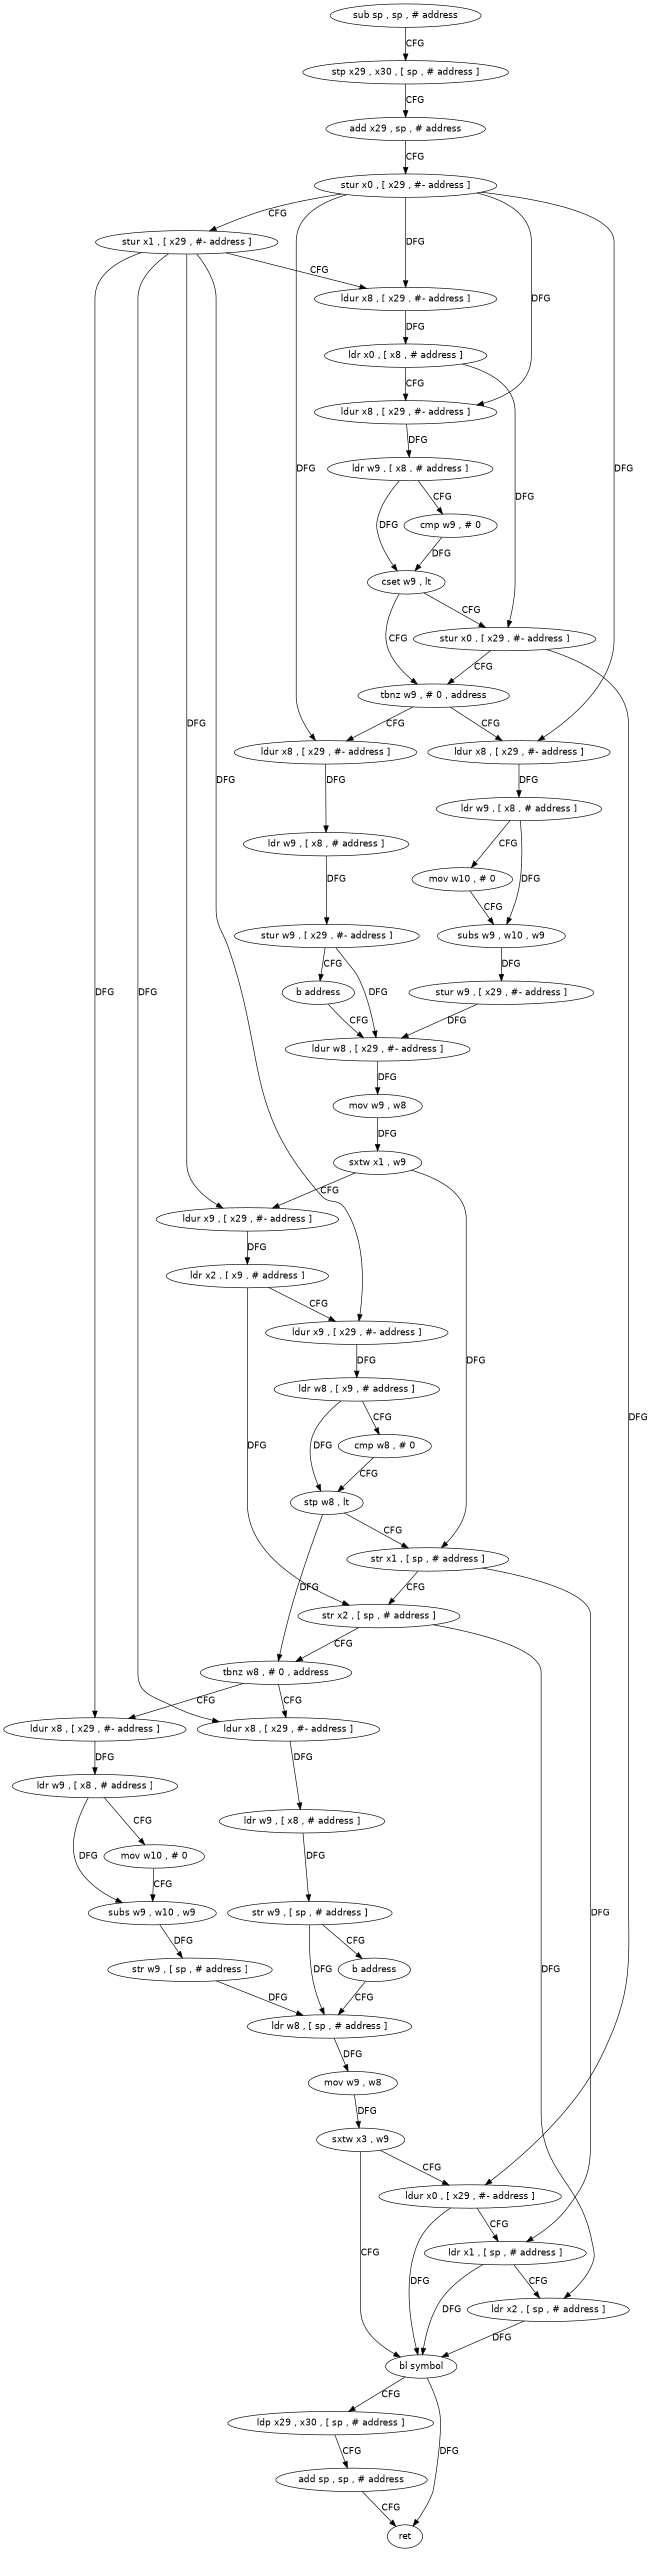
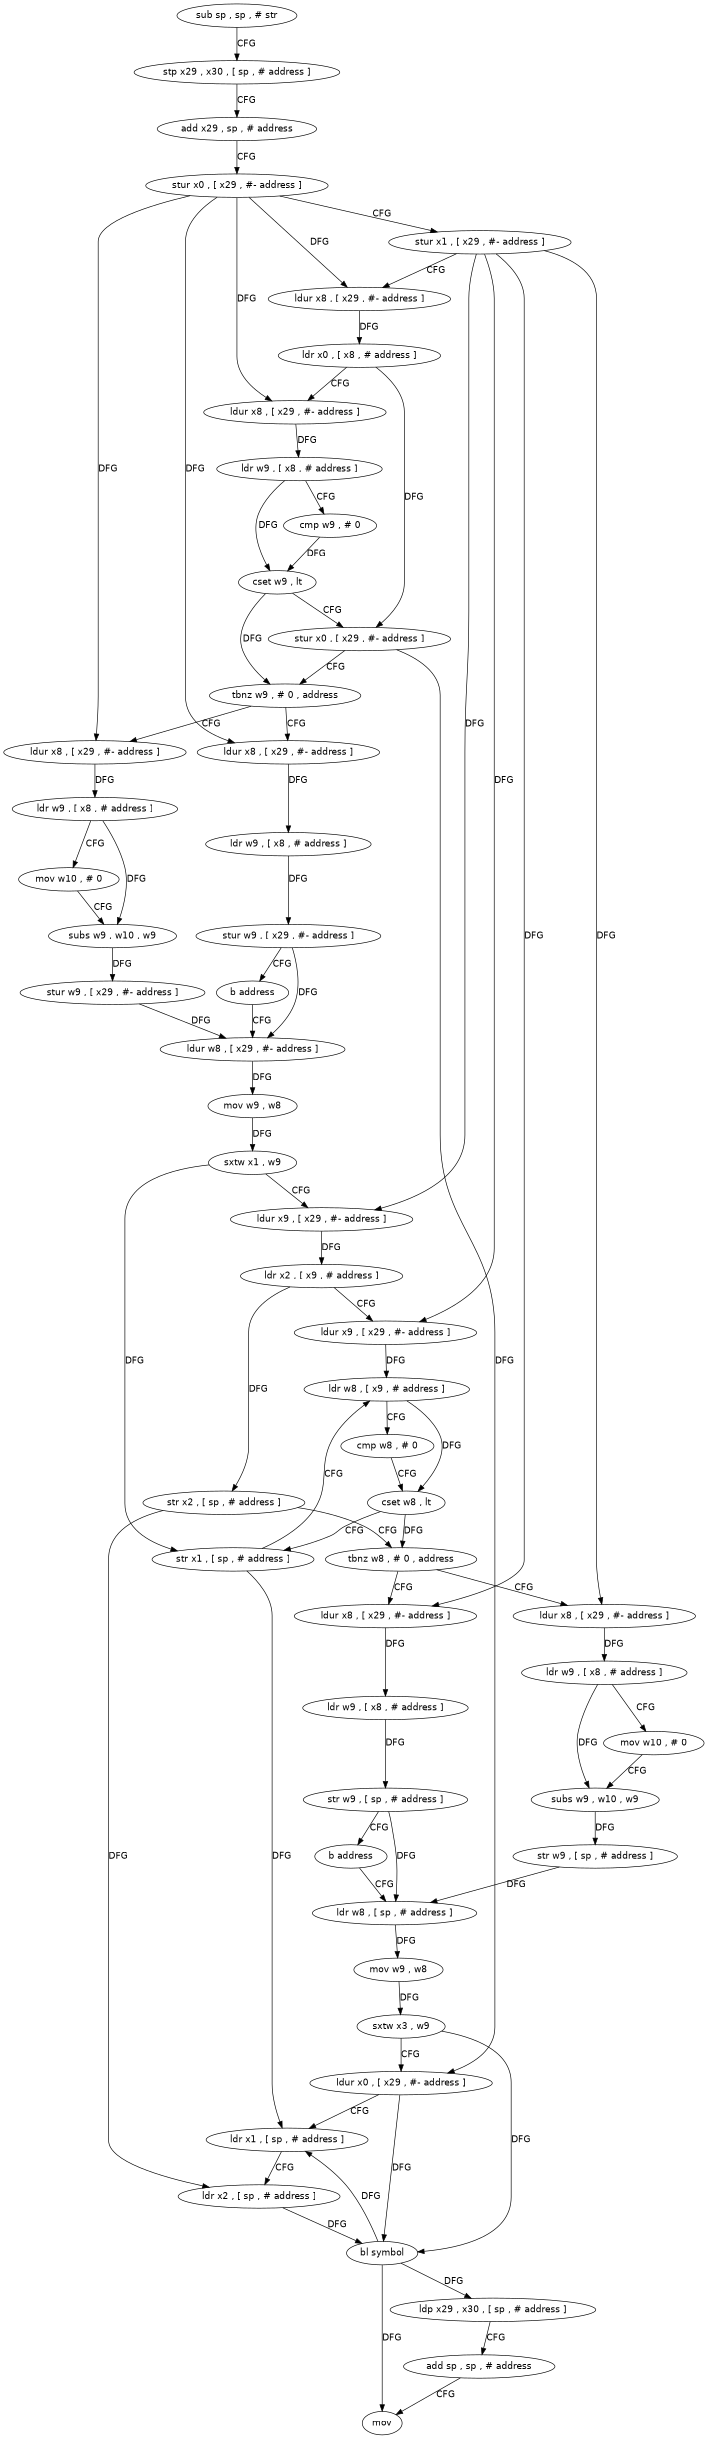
node "sub sp , sp , # address": label "sub sp , sp , # address" -> "sub sp , sp , # str"
edge "cset w9 , lt" -> "tbnz w9 , # 0 , address": label "CFG" -> "DFG"
node "stp w8 , lt": label "stp w8 , lt" -> "cset w8 , lt"
edge "str x1 , [ sp , # address ]" -> "str x2 , [ sp , # address ]": now "str x1 , [ sp , # address ]" -> "ldr w8 , [ x9 , # address ]"
edge "sxtw x3 , w9" -> "bl symbol": label "CFG" -> "DFG"
edge "ldr x1 , [ sp , # address ]" -> "bl symbol": reversed
edge "bl symbol" -> "ldp x29 , x30 , [ sp , # address ]": label "CFG" -> "DFG"
node "ret": label "ret" -> "mov"
